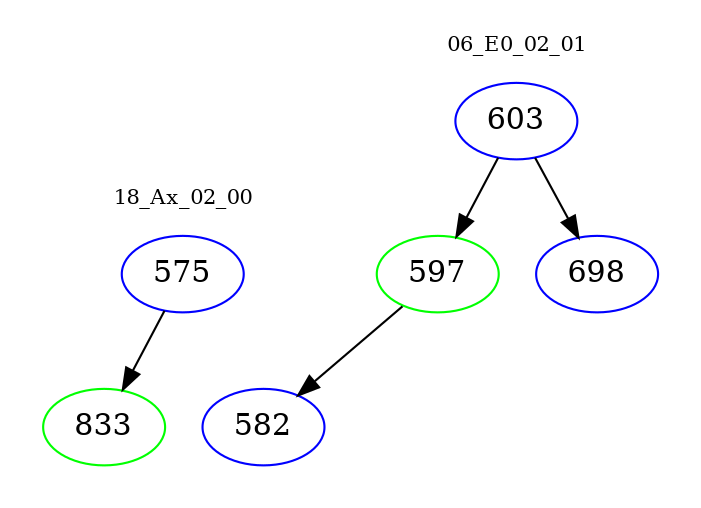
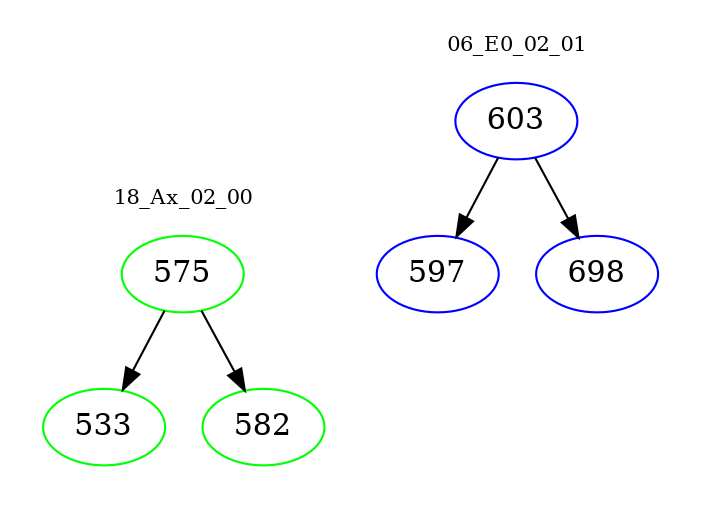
node "575": color blue -> green
node "597": color green -> blue
edge "597" -> "582": now "575" -> "582"
node "833": label "833" -> "533"
node "582": color blue -> green
